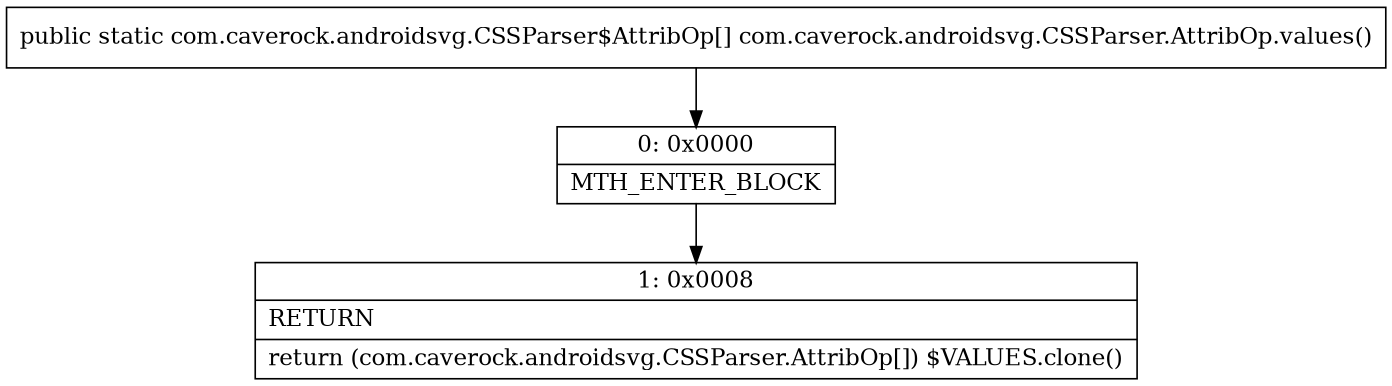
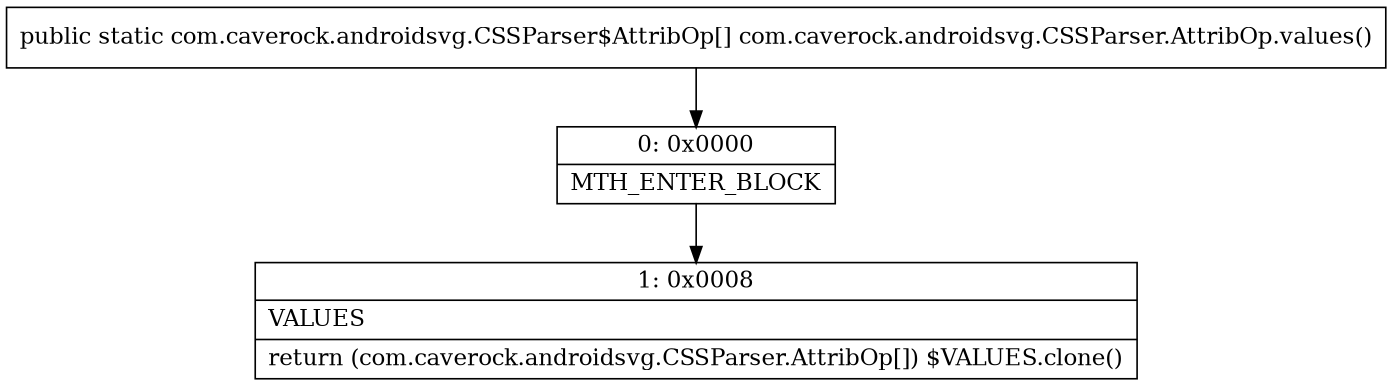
node "1: 0x0008": text "RETURN" -> "VALUES"
